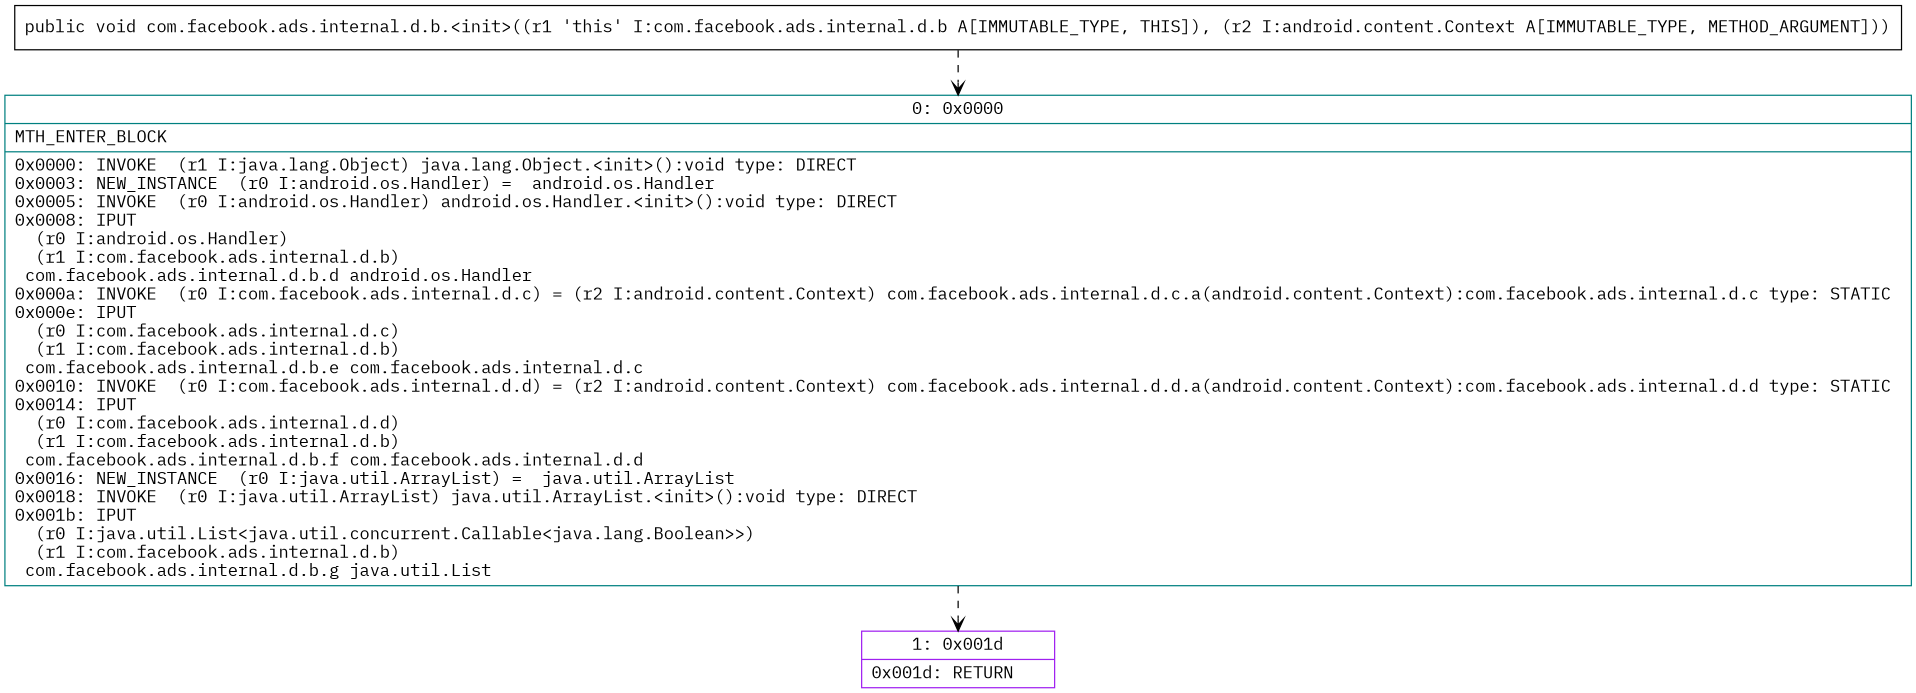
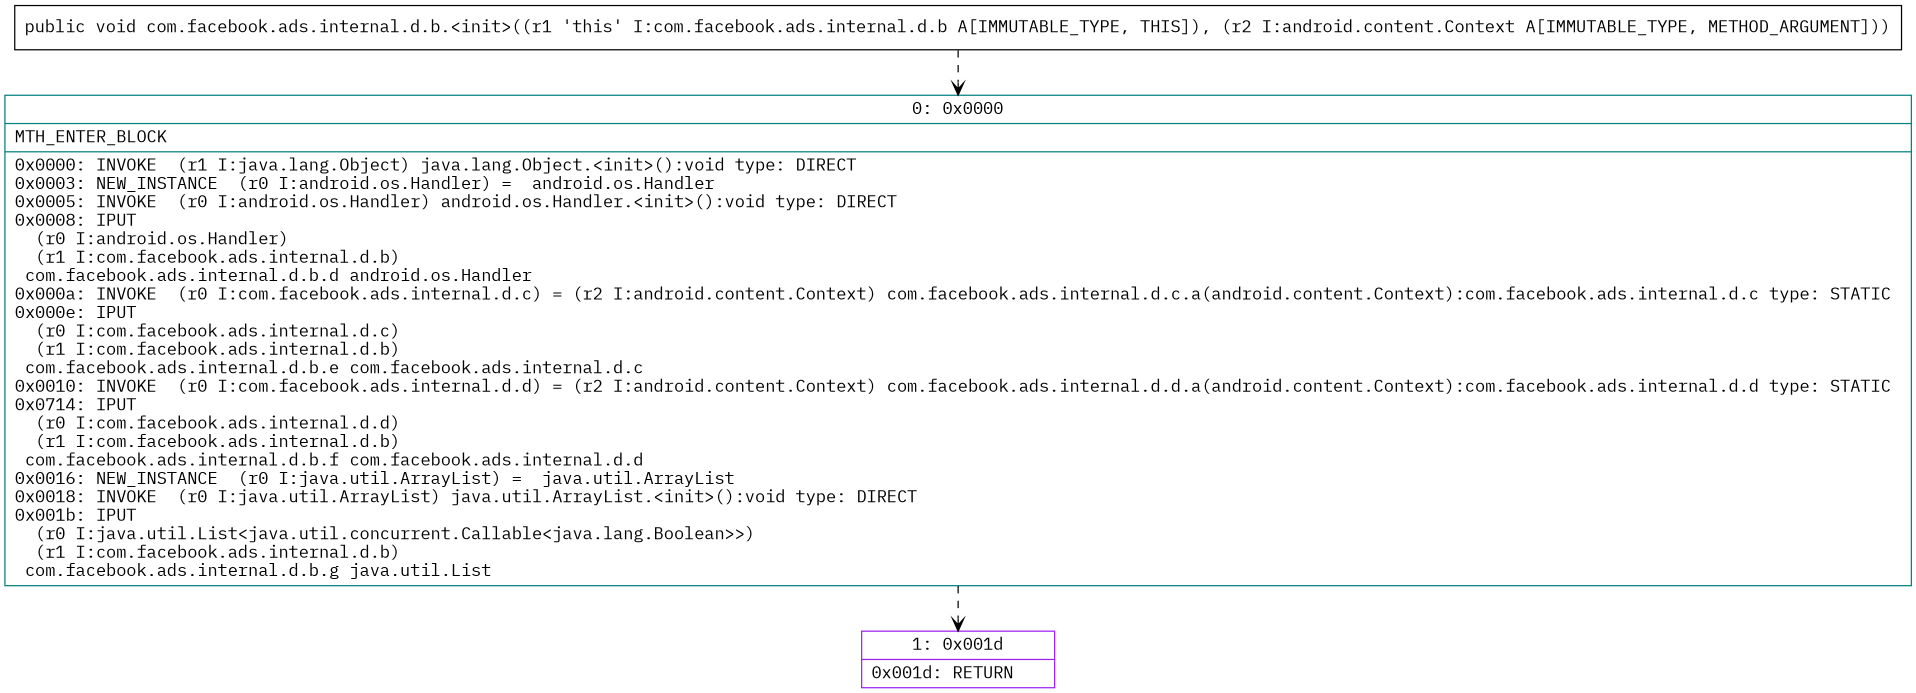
node "0: 0x0000": text "0x0014: IPUT" -> "0x0714: IPUT"
